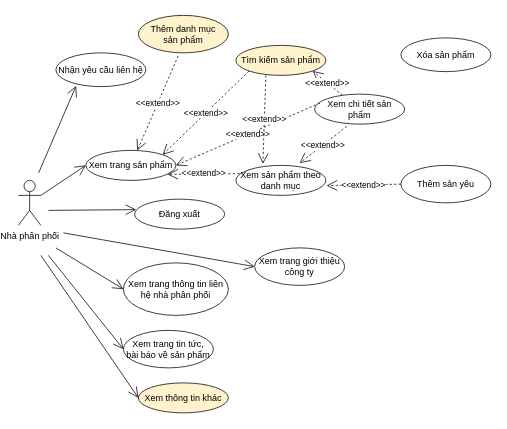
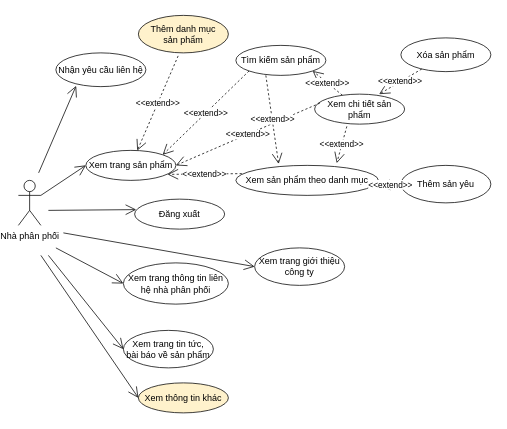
node "Tìm kiếm sản phẩm": fillcolor #fff2cc -> #ffffff
edge "Xóa sản phẩm" -> "Xem chi tiết sản phẩm": added, label "<<extend>>"
node "Xem sản phẩm theo danh mục": size 90x30 -> 143x30
node "Xem trang thông tin liên hệ nhà phân phối": size 105x53 -> 105x41
